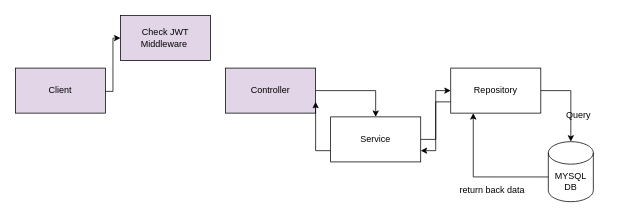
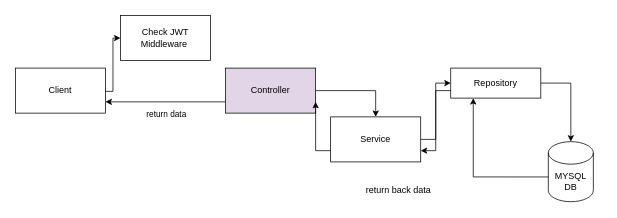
node "Check JWT Middleware": fillcolor #e1d5e7 -> #ffffff
node "Client": fillcolor #e1d5e7 -> #ffffff
node "Repository": size 90x45 -> 90x30
edge "Controller" -> "Client": added, label "return data"
node "Query": removed
node "return back data": moved (492, 190) -> (398, 190)
